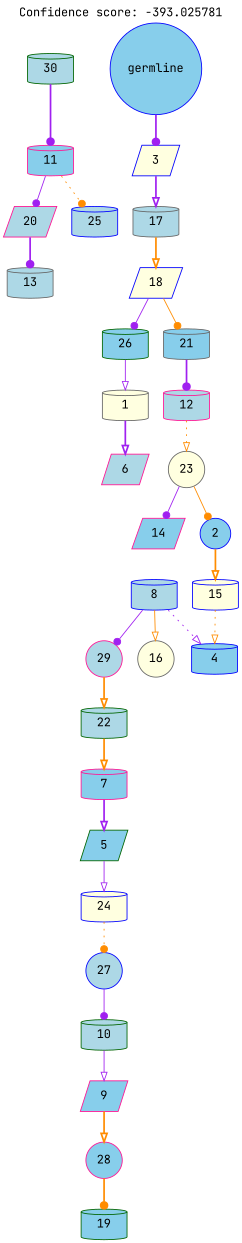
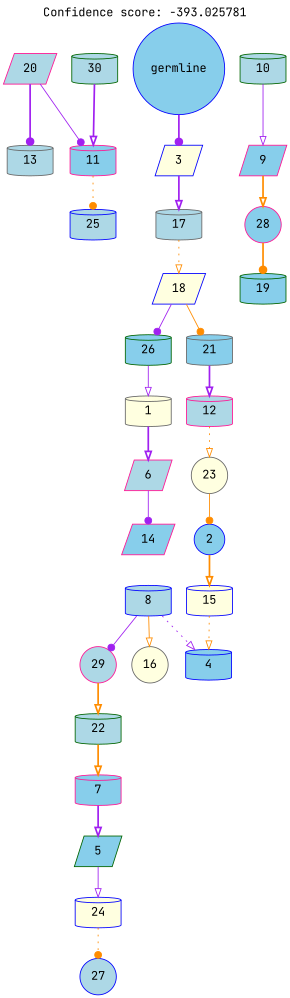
edge "30" -> "11": arrowhead dot -> onormal
edge "11" -> "20": reversed
edge "17" -> "18": style bold -> dotted
edge "21" -> "12": arrowhead dot -> onormal
edge "23" -> "14": now "6" -> "14"
edge "27" -> "10": removed
